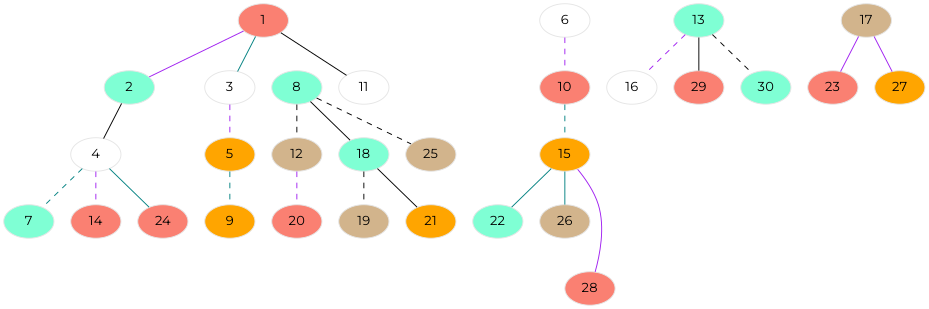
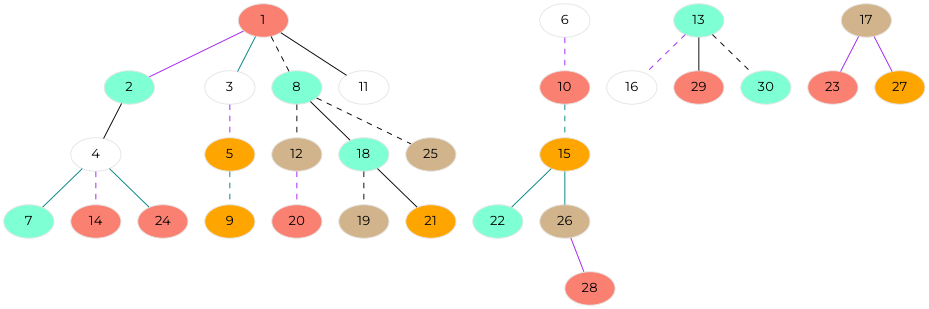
edge "1" -- "8": added
edge "4" -- "7": style dashed -> solid
edge "15" -- "28": now "26" -- "28"
